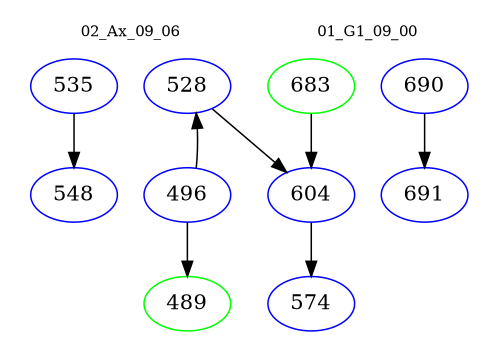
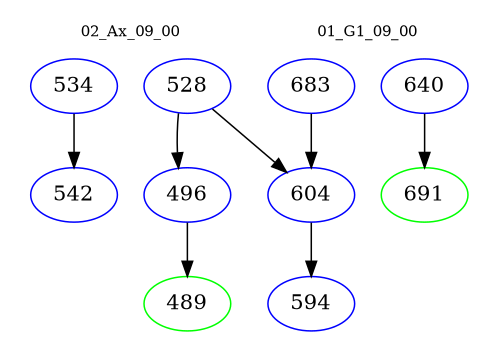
cluster "02_Ax_09_06": label "02_Ax_09_06" -> "02_Ax_09_00"
node "535": label "535" -> "534"
node "683": color green -> blue
node "690": label "690" -> "640"
edge "496" -> "528": reversed
node "548": label "548" -> "542"
node "691": color blue -> green
node "574": label "574" -> "594"
